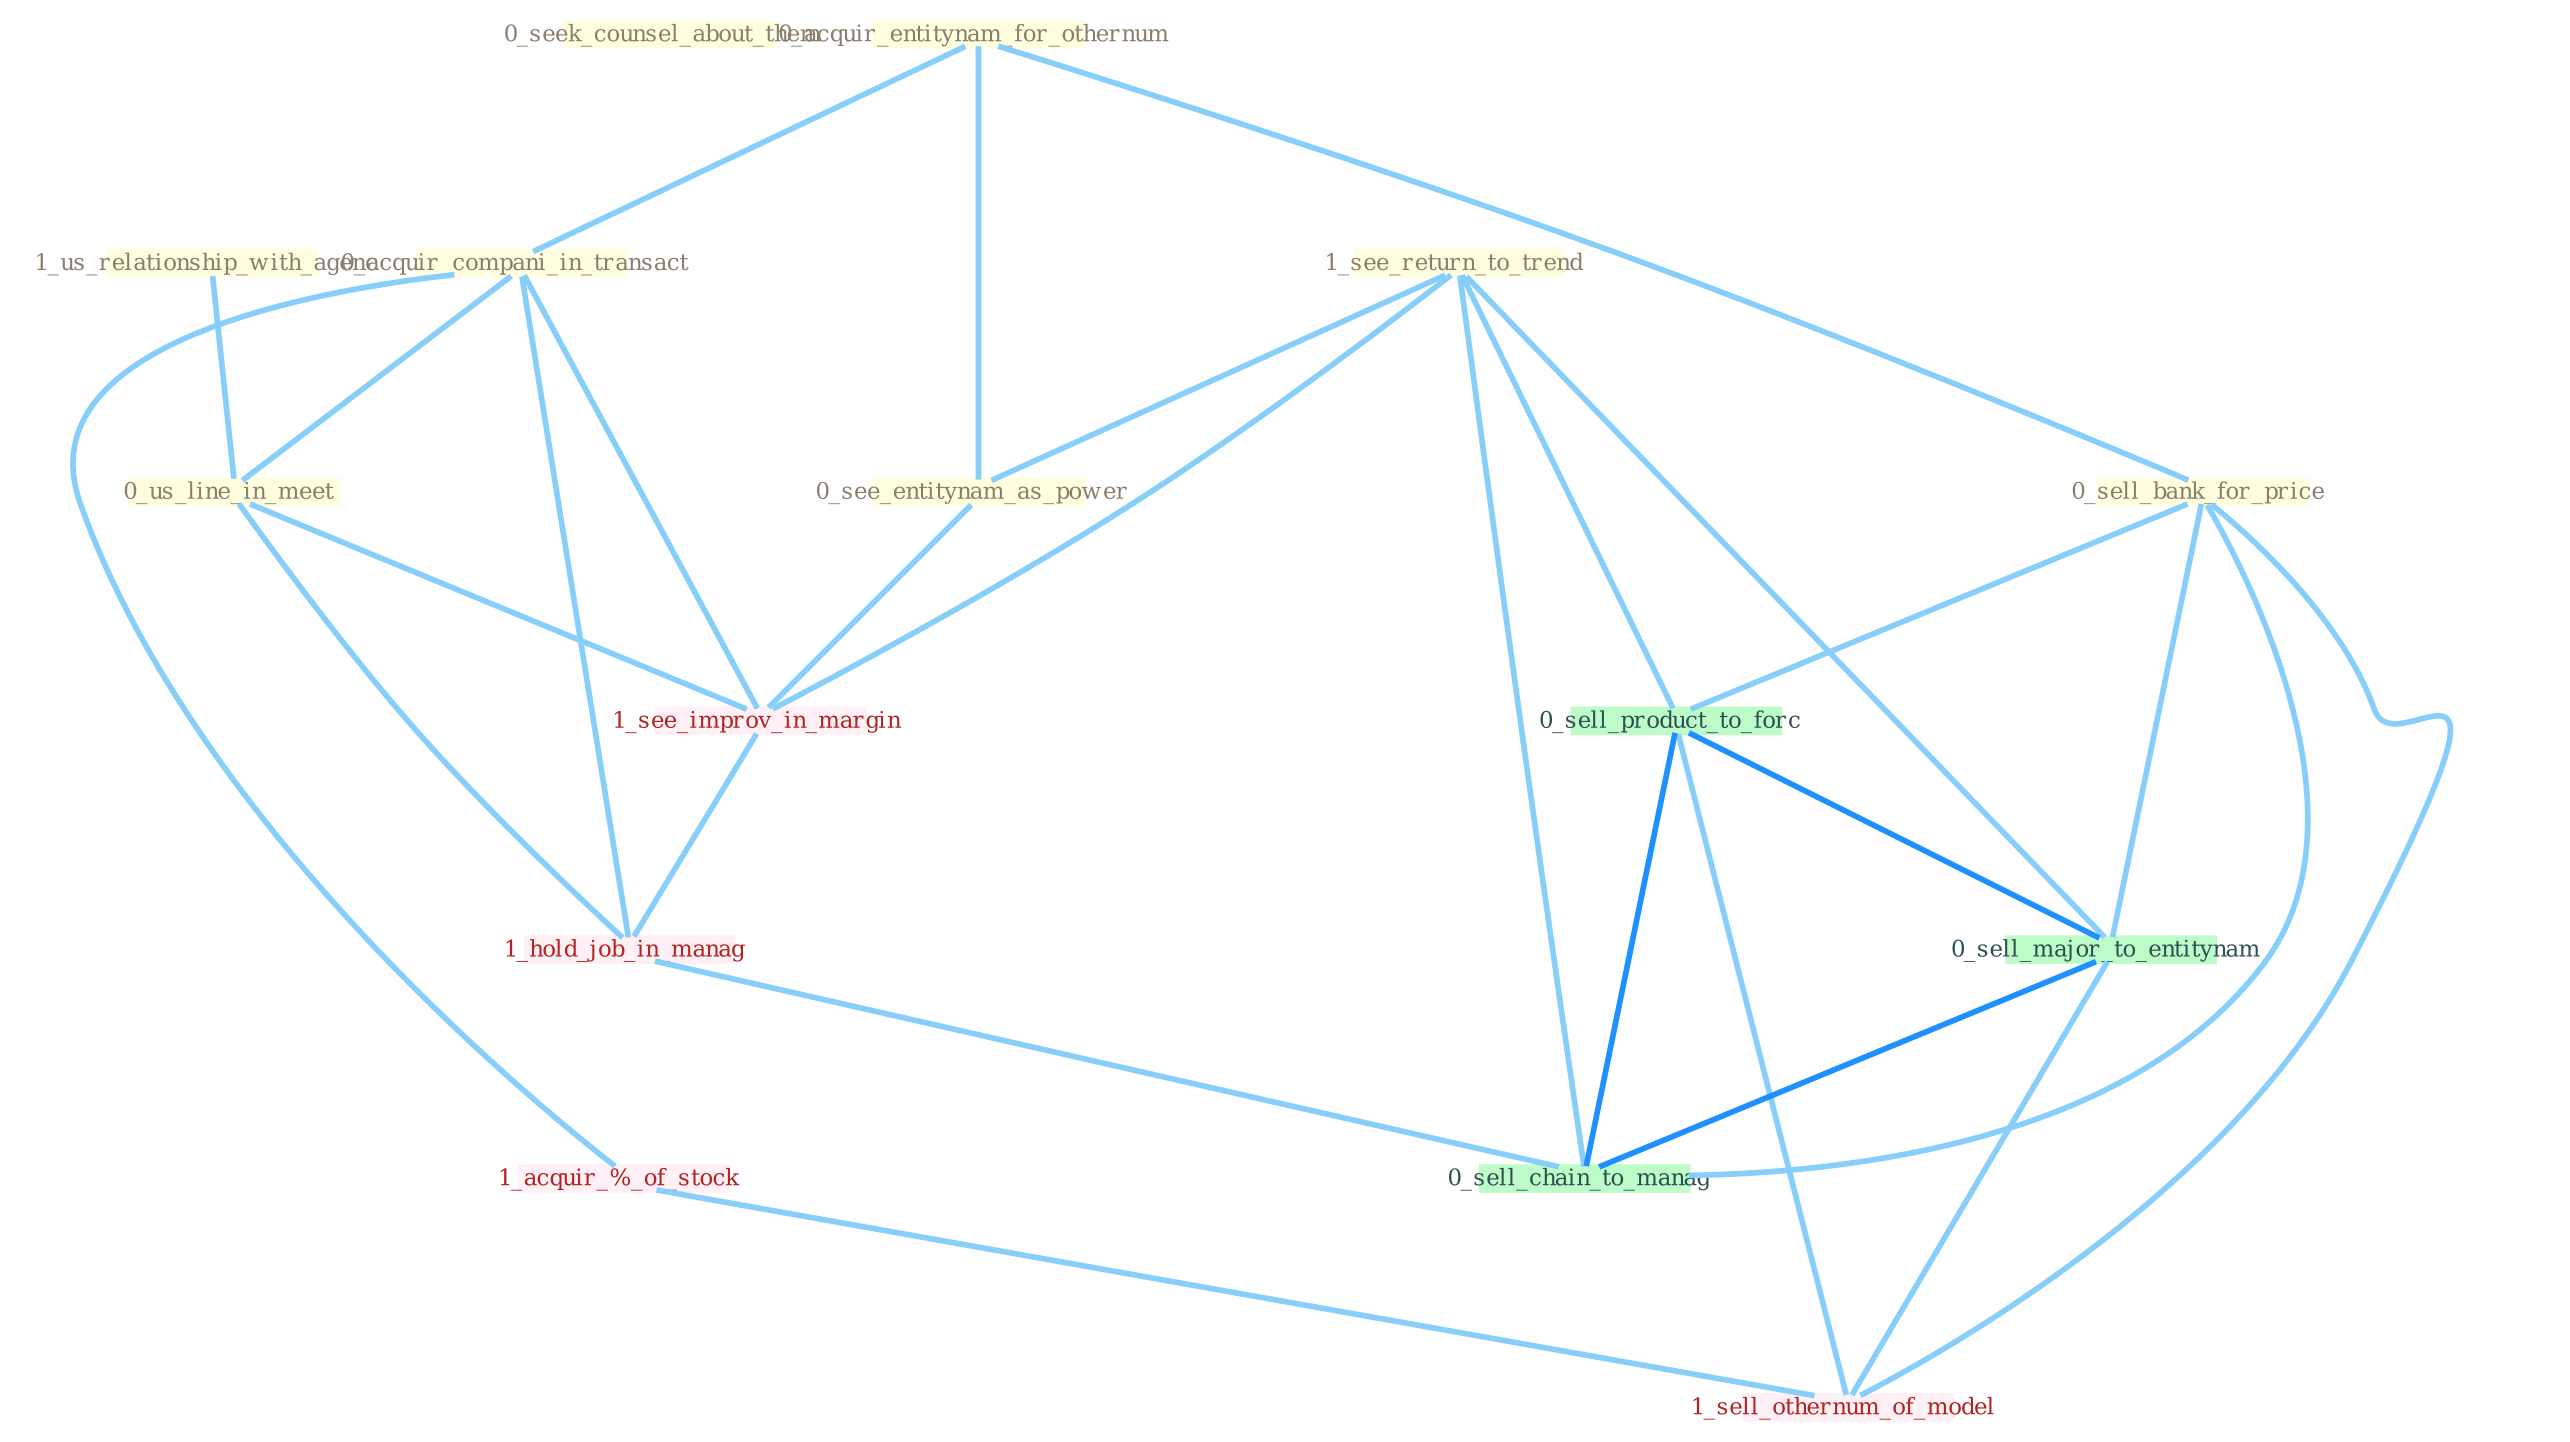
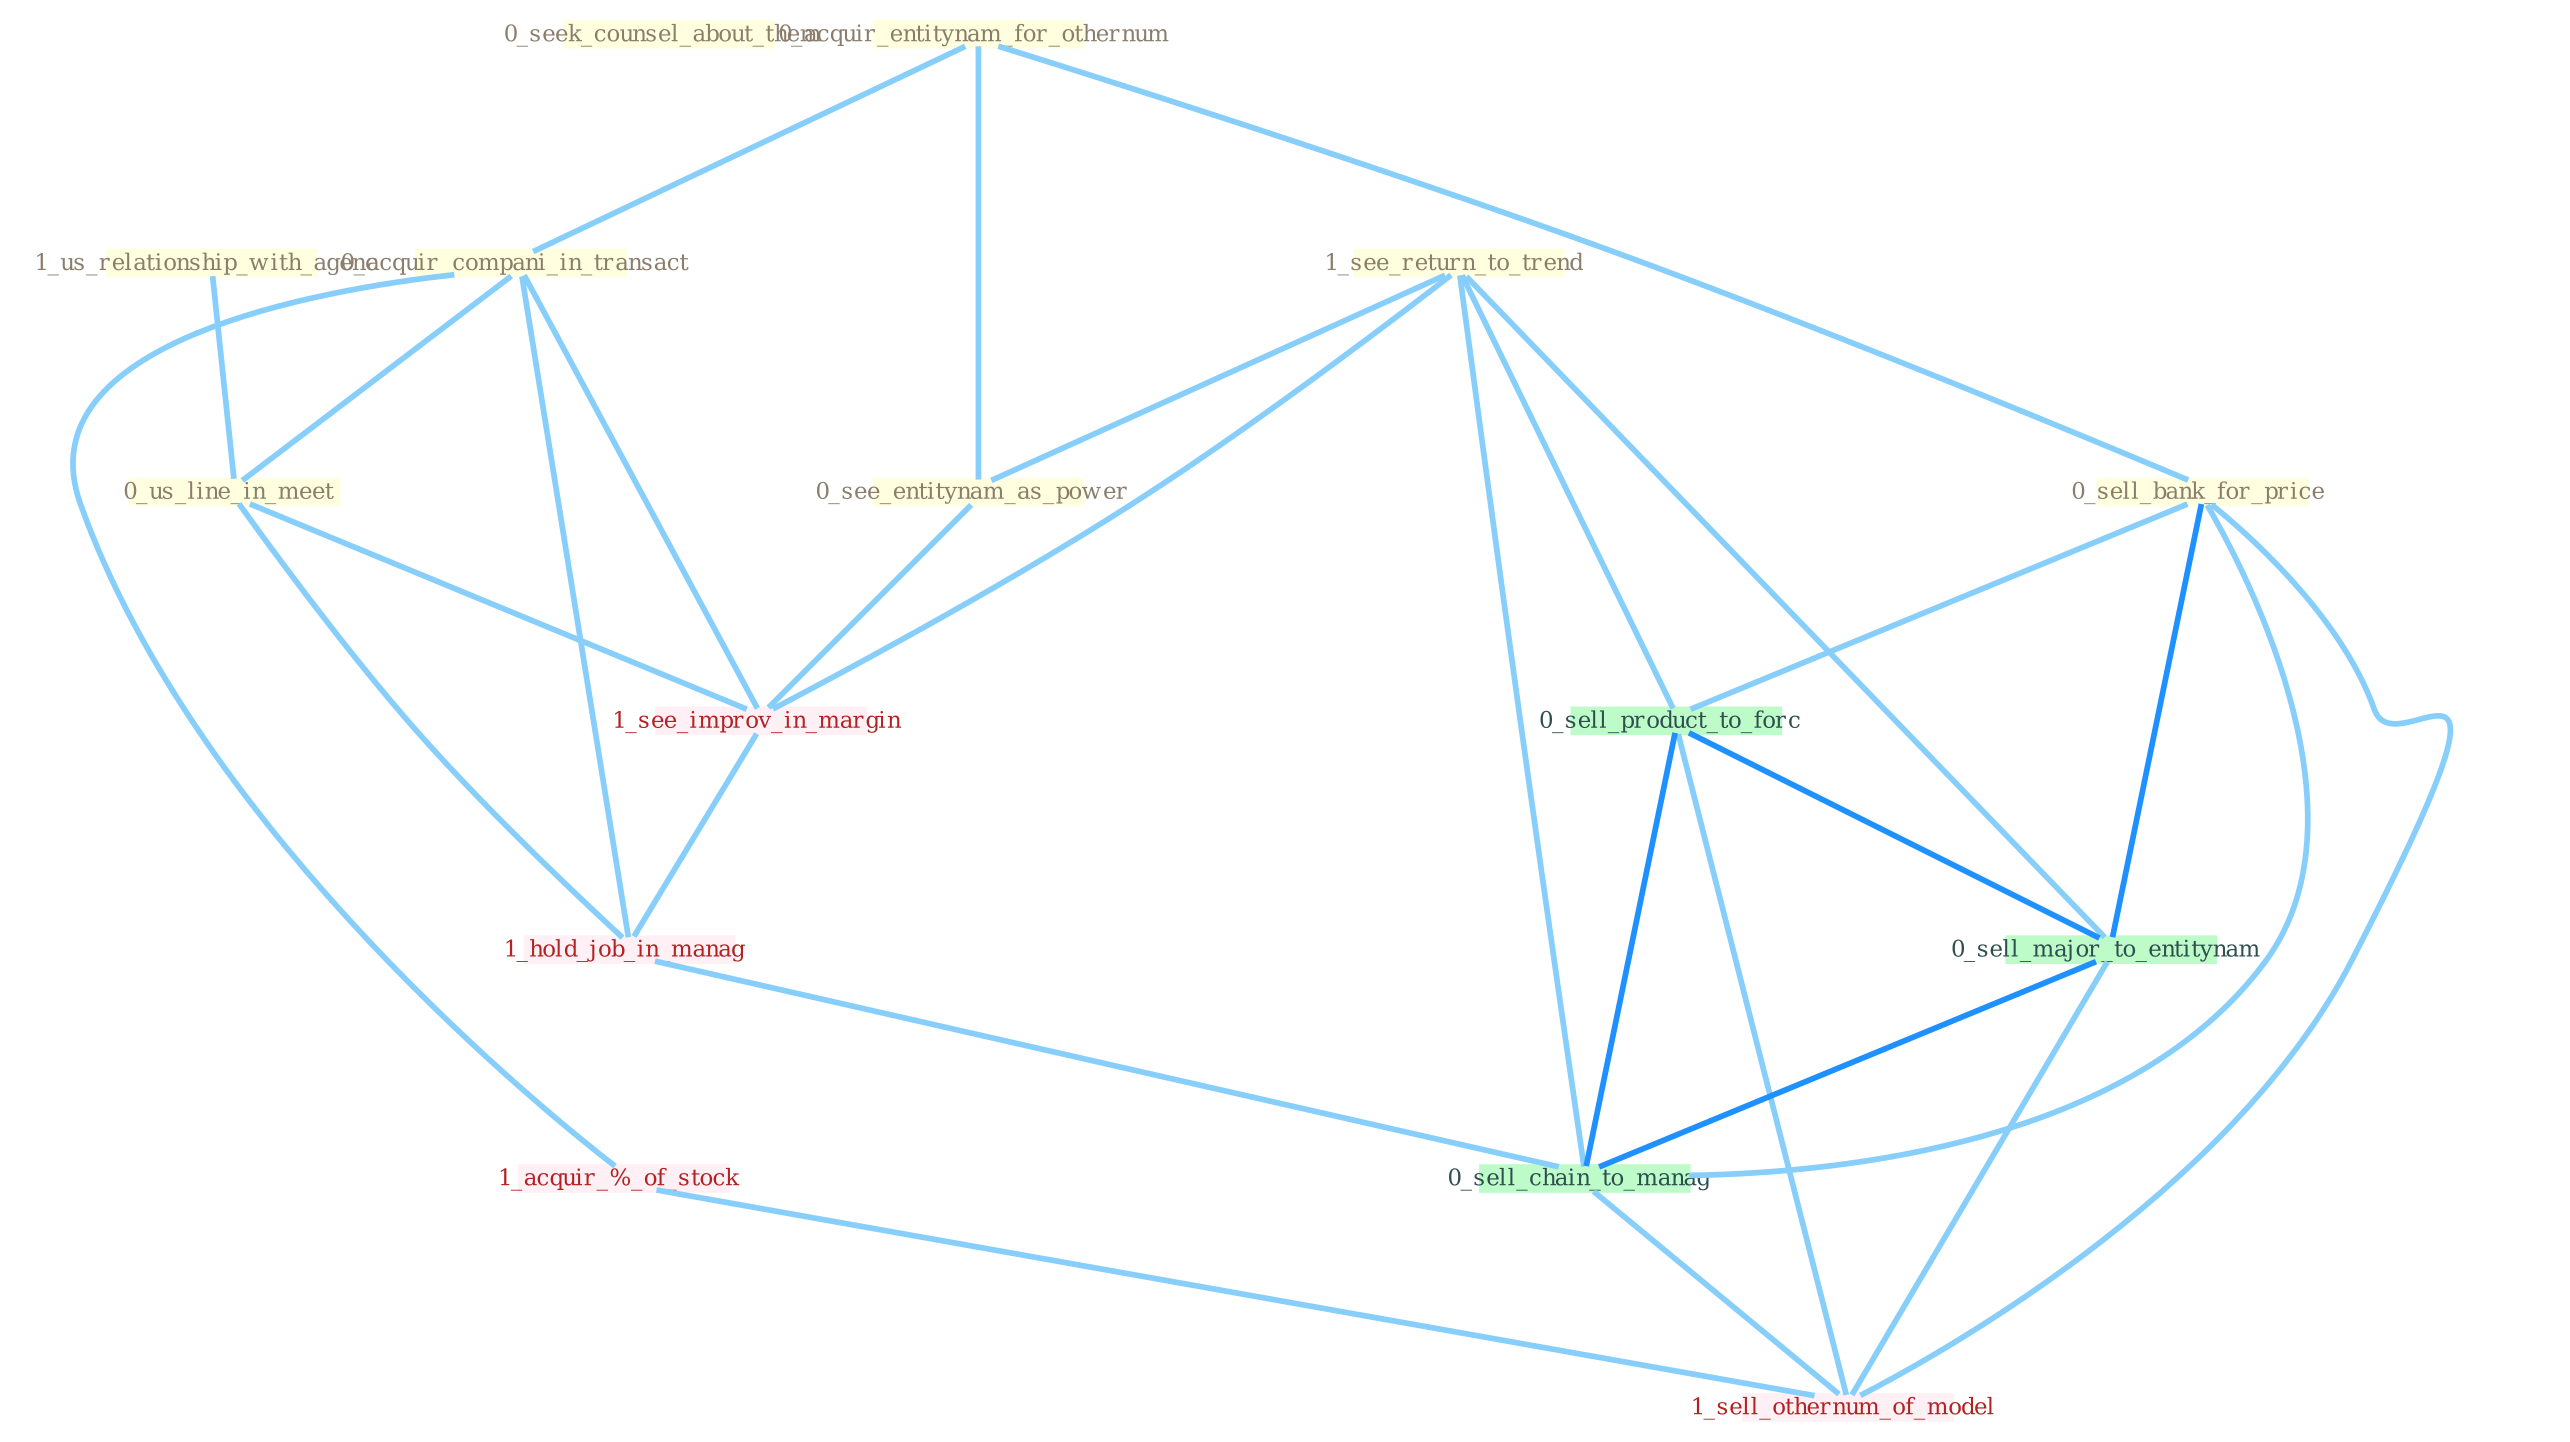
edge "0_sell_bank_for_price" -- "0_sell_major_to_entitynam": color #87cefa -> #1e90ff
edge "0_sell_chain_to_manag" -- "1_sell_othernum_of_model": added
